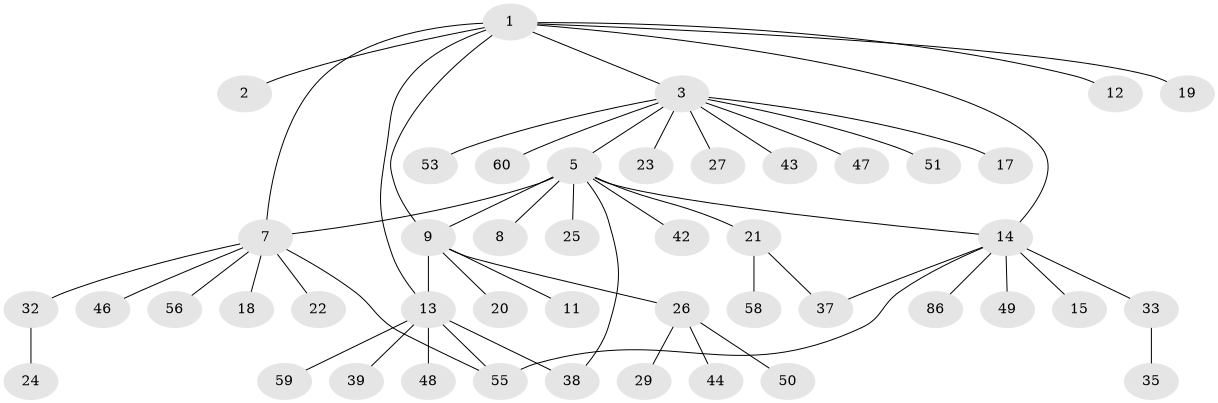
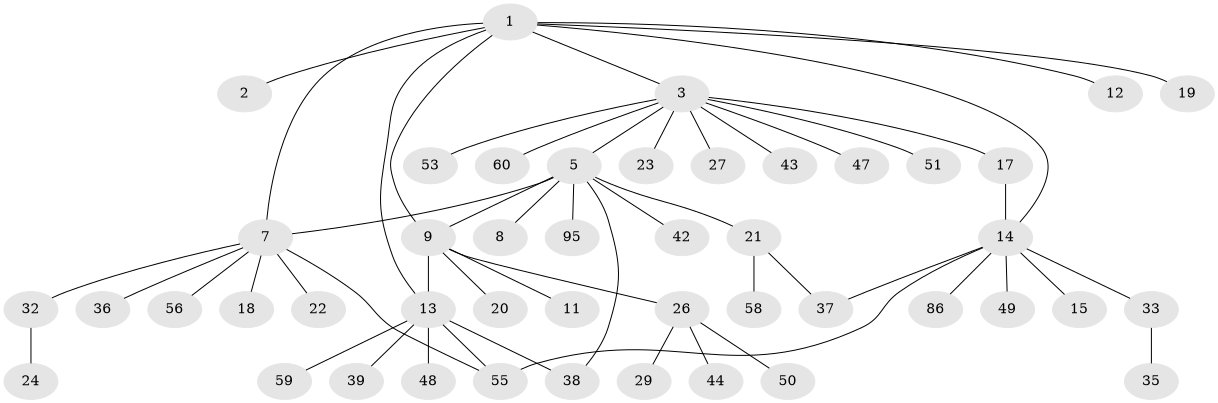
edge "5" -- "14": now "17" -- "14"
node "25": label "25" -> "95"
node "46": label "46" -> "36"
